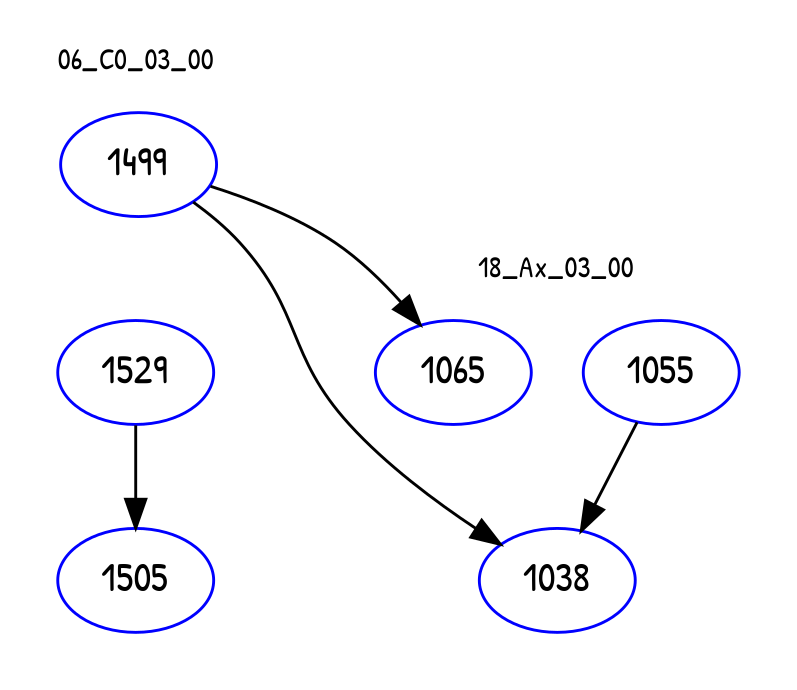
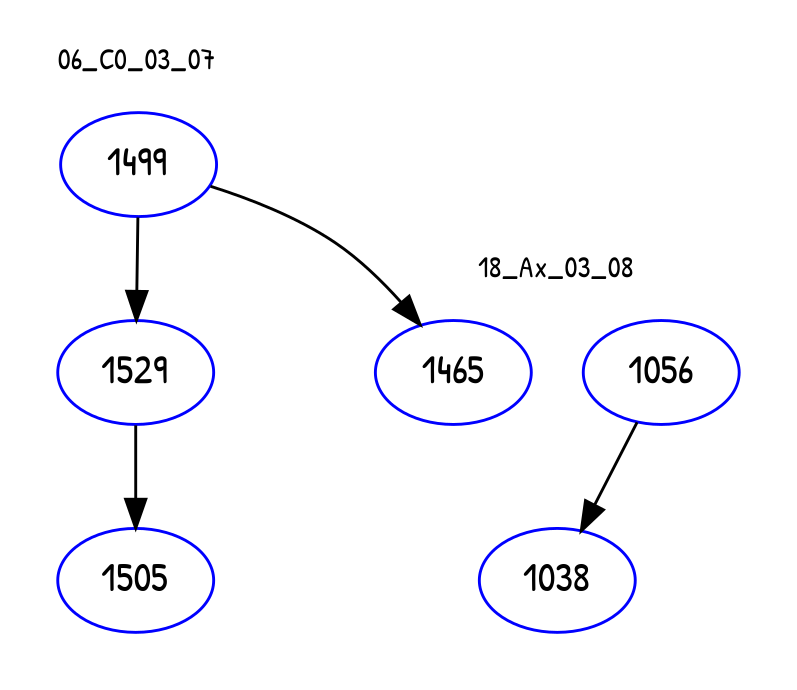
cluster "06_C0_03_00": label "06_C0_03_00" -> "06_C0_03_07"
cluster "18_Ax_03_00": label "18_Ax_03_00" -> "18_Ax_03_08"
node "1065": label "1065" -> "1465"
node "1055": label "1055" -> "1056"
edge "1499" -> "1038": now "1499" -> "1529"
